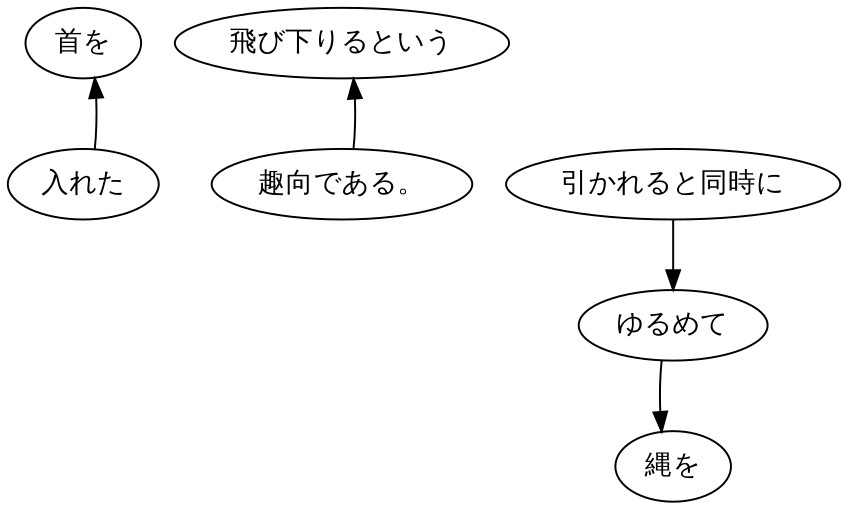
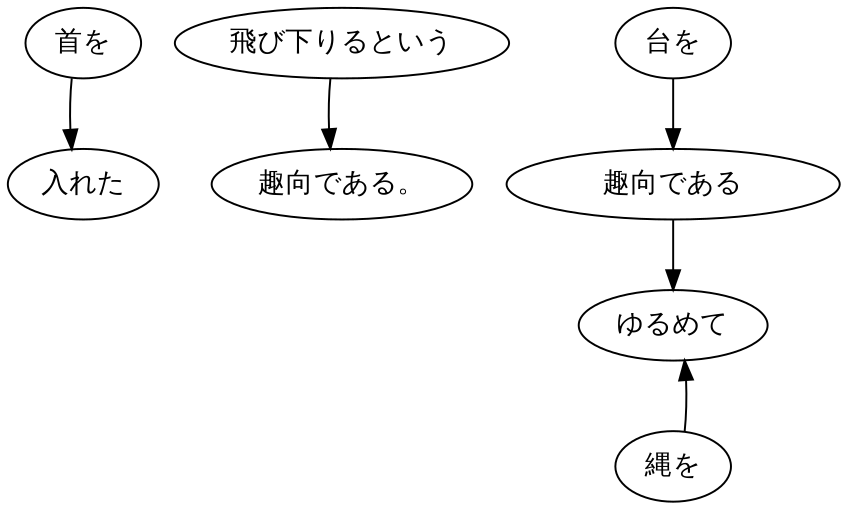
node "台を": added
edge "入れた" -> "首を": reversed
edge "趣向である。" -> "飛び下りるという": reversed
node "引かれると同時に": label "引かれると同時に" -> "趣向である"
edge "ゆるめて" -> "縄を": reversed
